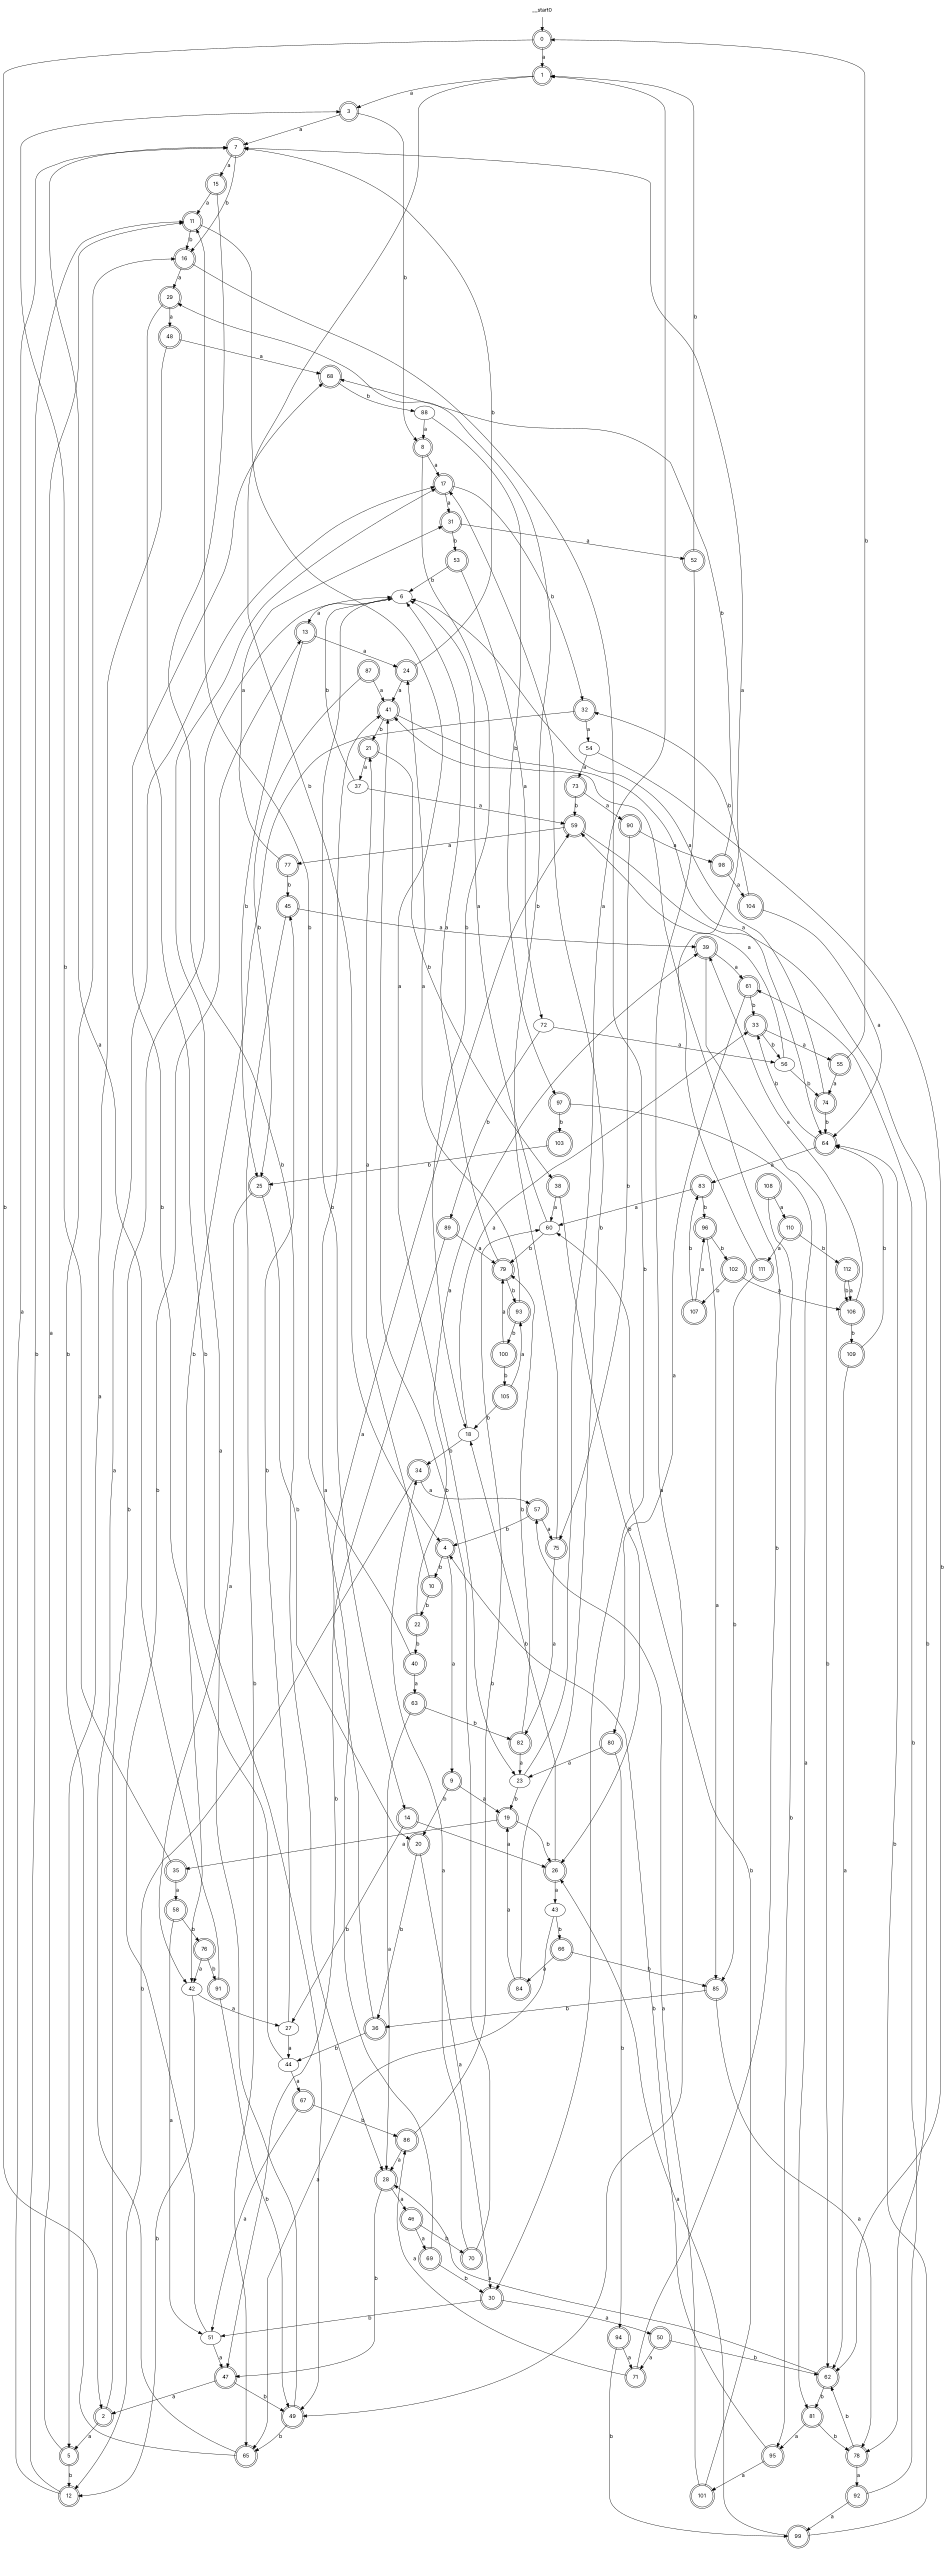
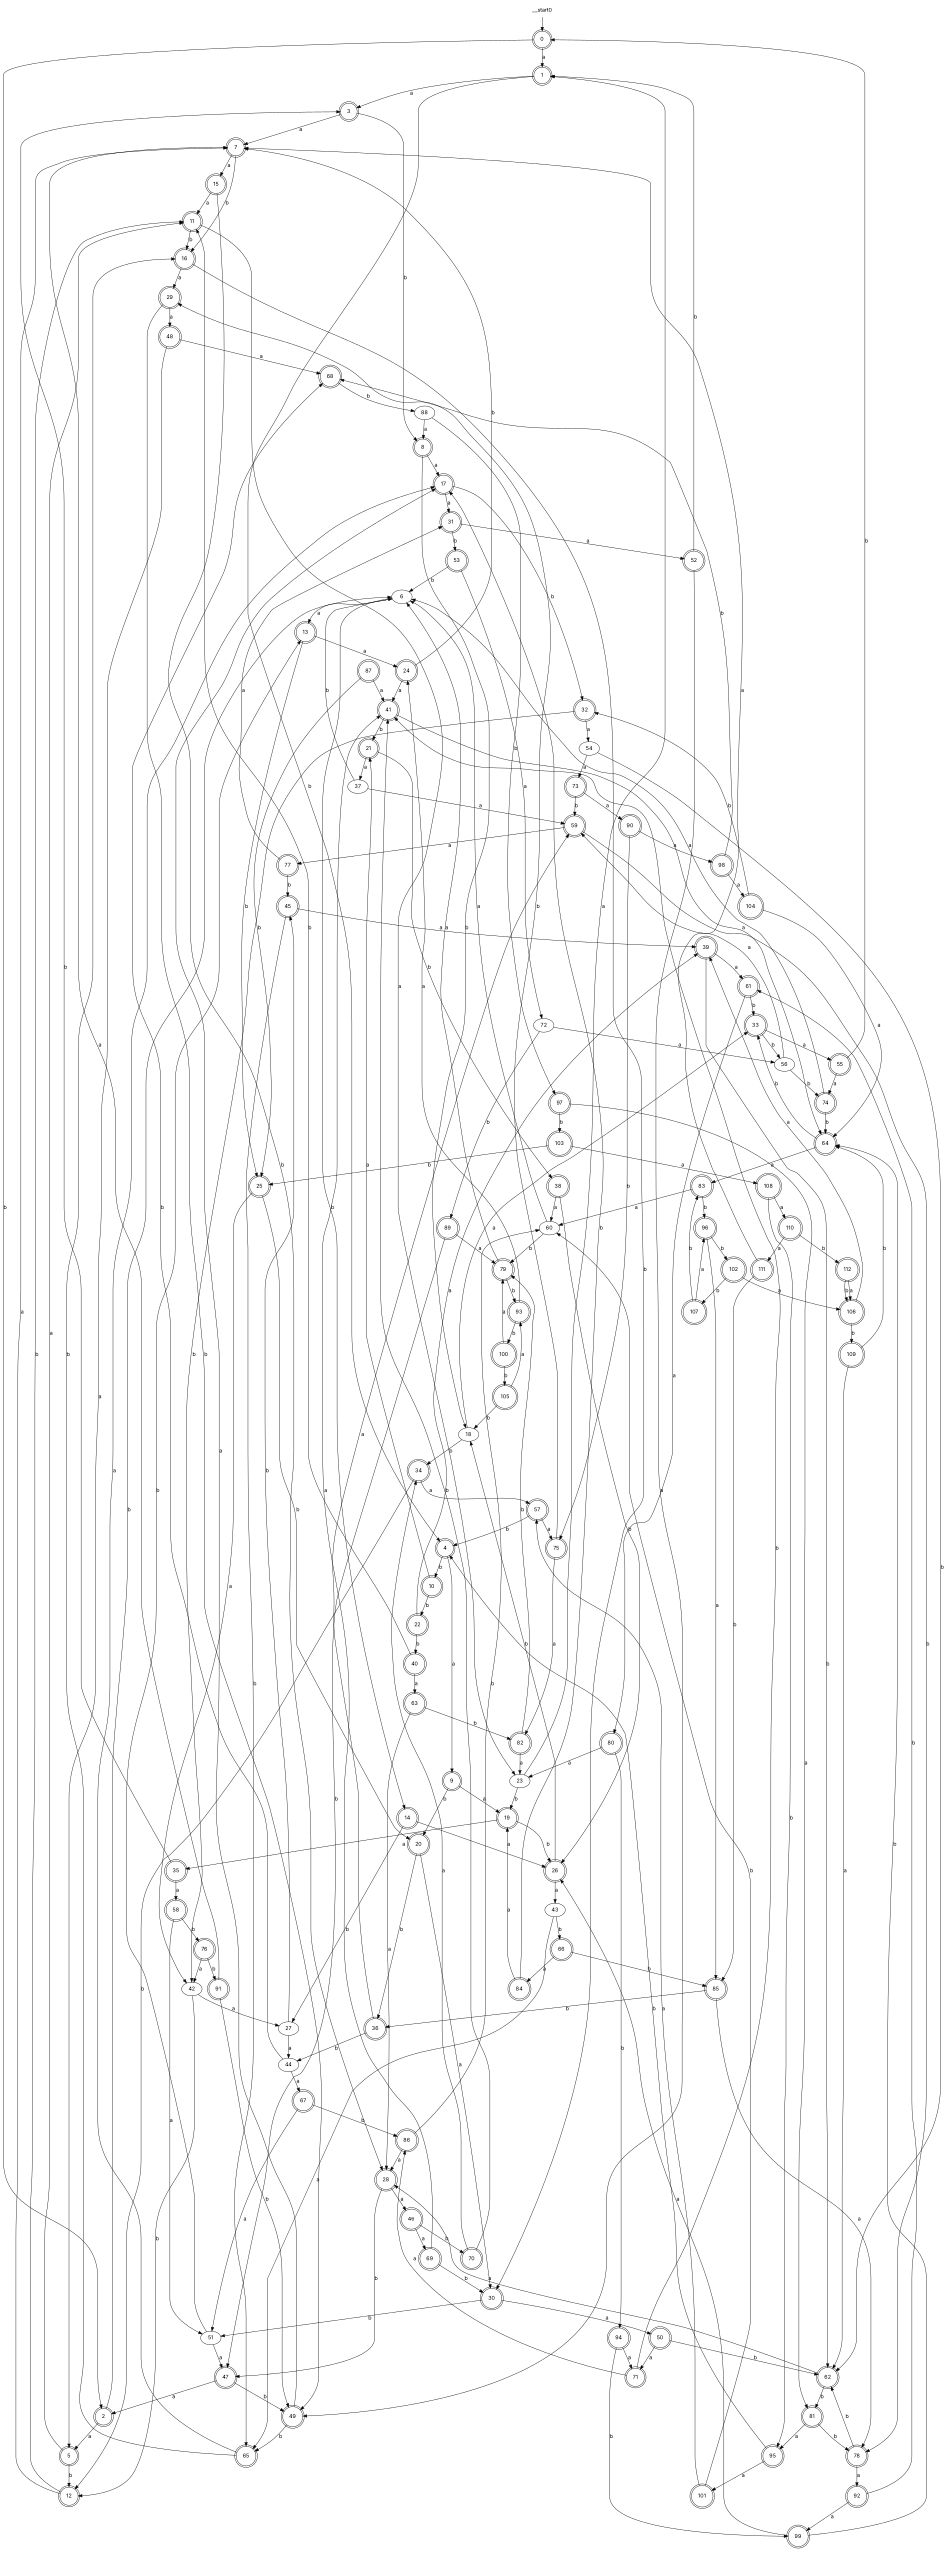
edge "103" -> "108": added, label "a"
